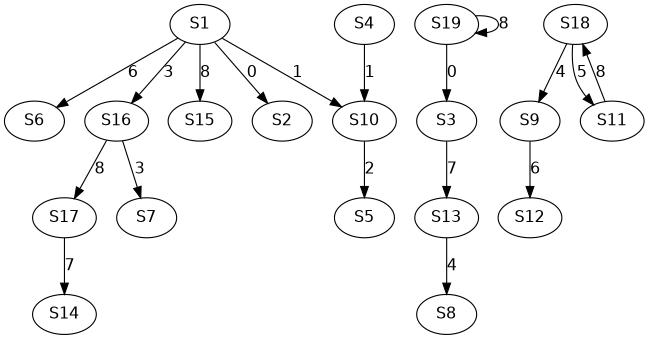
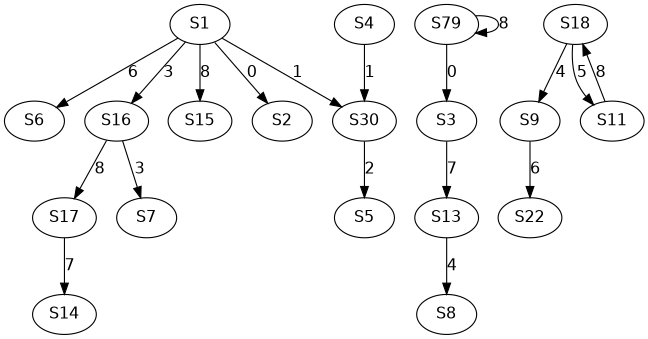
node "S19": label "S19" -> "S79"
node "S10": label "S10" -> "S30"
node "S12": label "S12" -> "S22"
